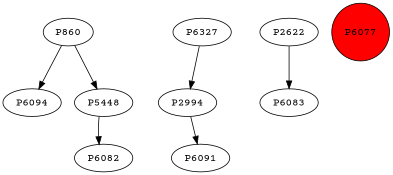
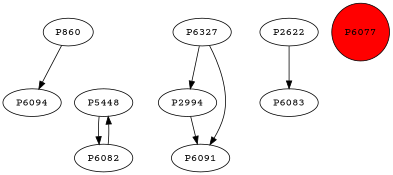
edge "P860" -> "P5448": now "P6082" -> "P5448"
edge "P6327" -> "P6091": added
